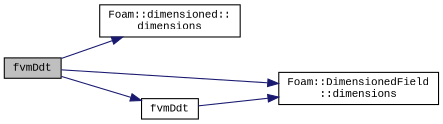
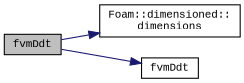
node "Foam::DimensionedField ::dimensions": removed
